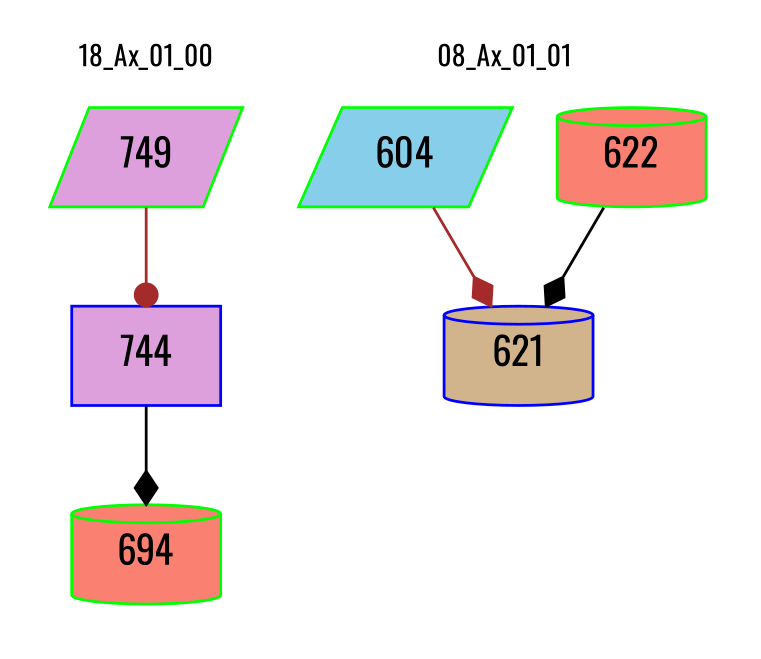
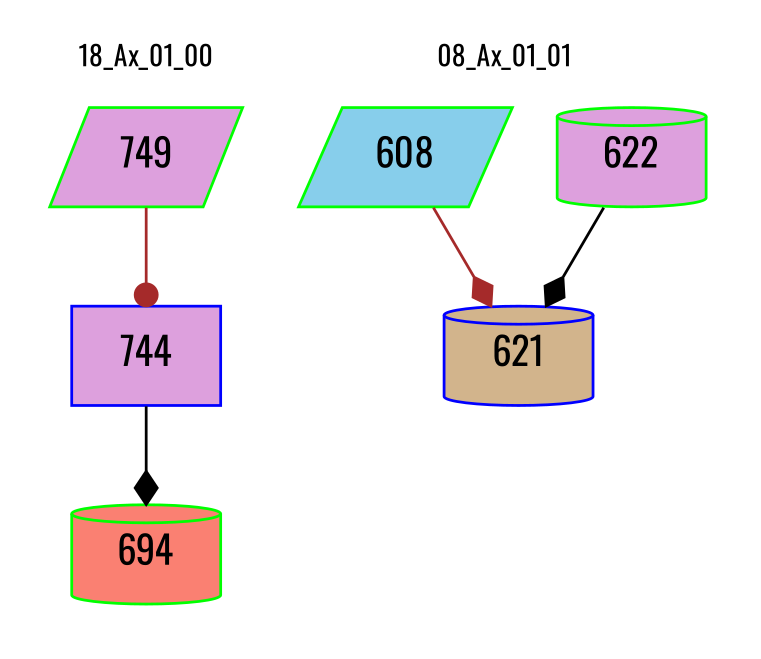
node "604": label "604" -> "608"
node "622": fillcolor salmon -> plum
